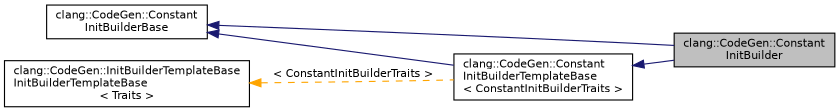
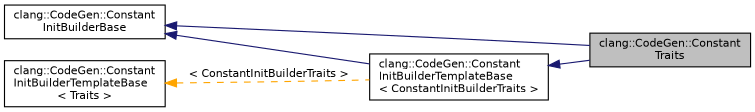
node "clang::CodeGen::Constant InitBuilder": label "clang::CodeGen::Constant InitBuilder" -> "clang::CodeGen::Constant Traits"
node "clang::CodeGen::InitBuilderTemplateBase InitBuilderTemplateBase < Traits >": label "clang::CodeGen::InitBuilderTemplateBase InitBuilderTemplateBase < Traits >" -> "clang::CodeGen::Constant InitBuilderTemplateBase < Traits >"
